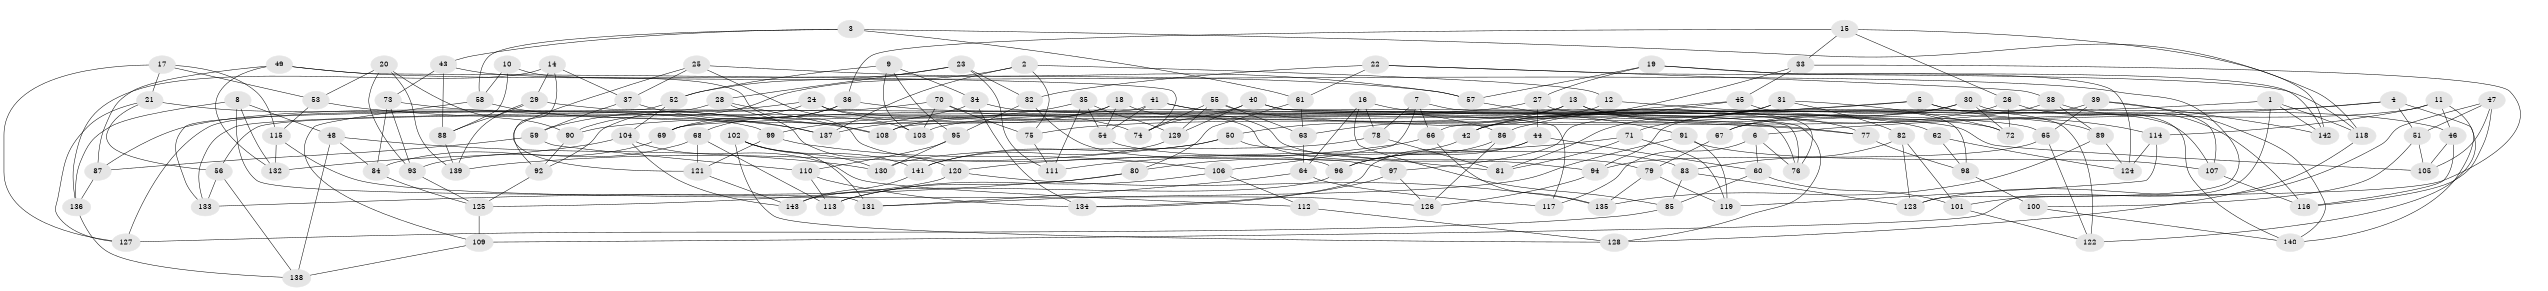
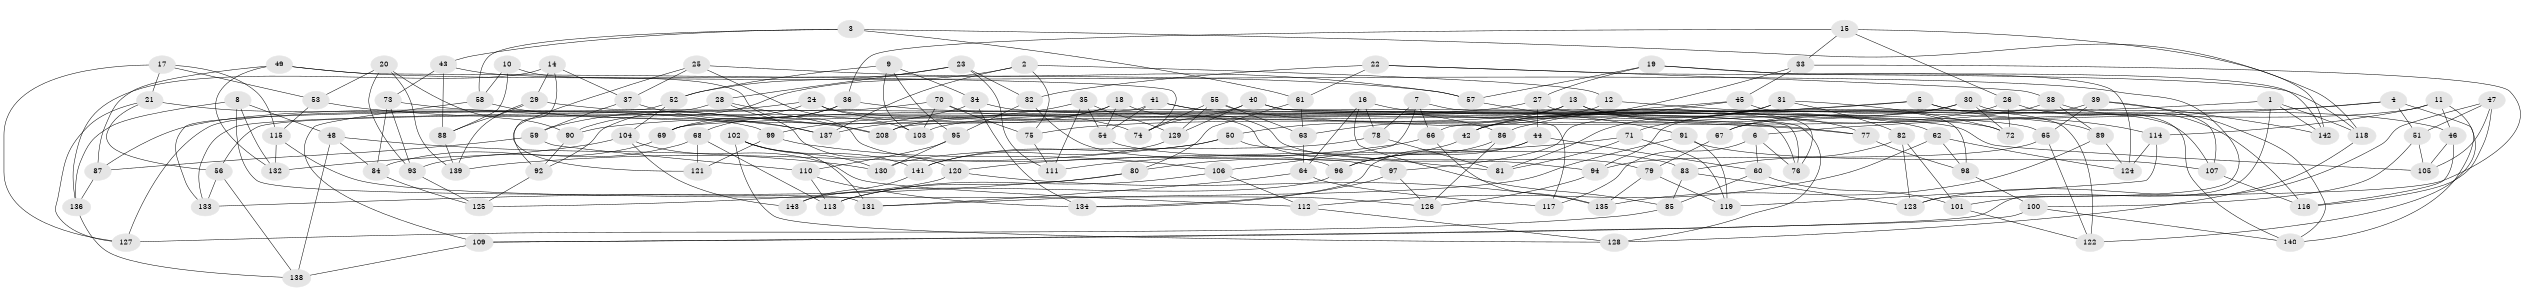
node "108": label "108" -> "208"
edge "62" -- "112": added
edge "121" -- "143": removed
edge "125" -- "109": now "100" -- "109"
